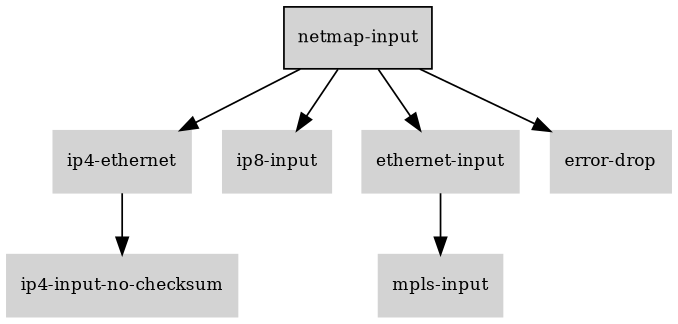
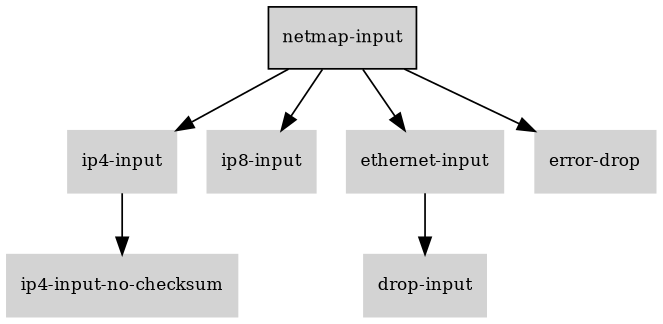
node "ip4-ethernet": label "ip4-ethernet" -> "ip4-input"
node "mpls-input": label "mpls-input" -> "drop-input"
